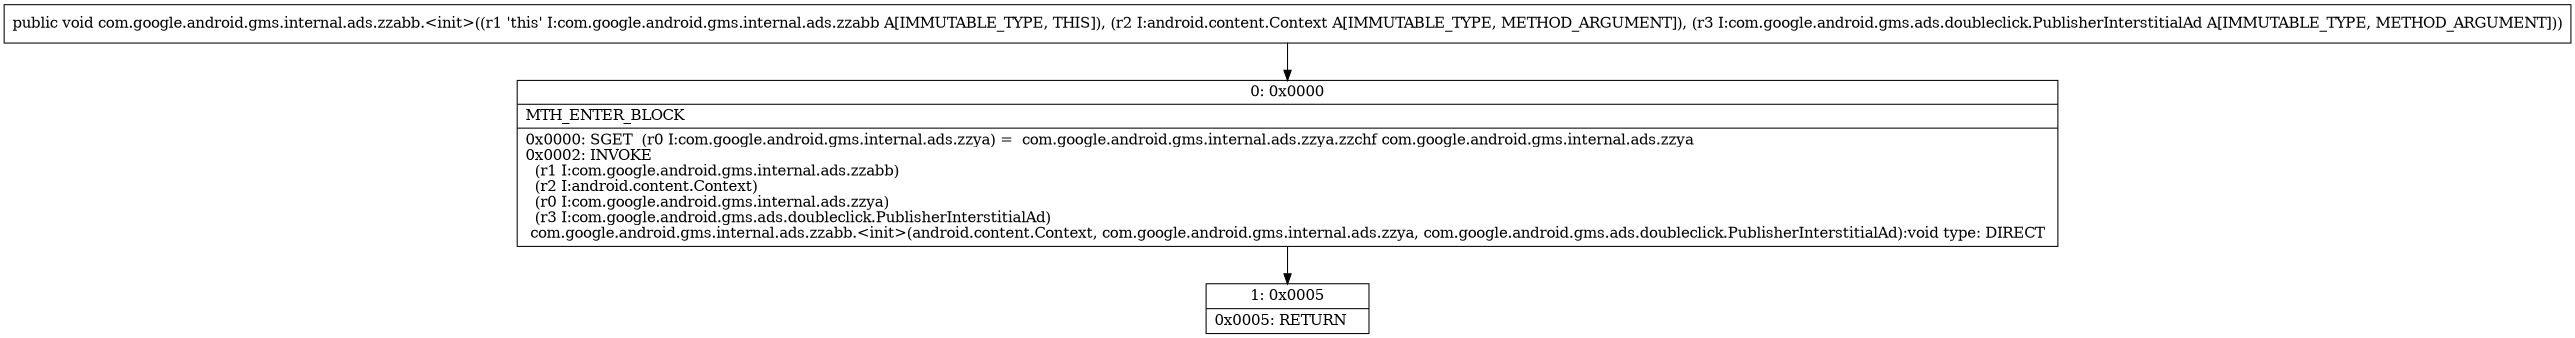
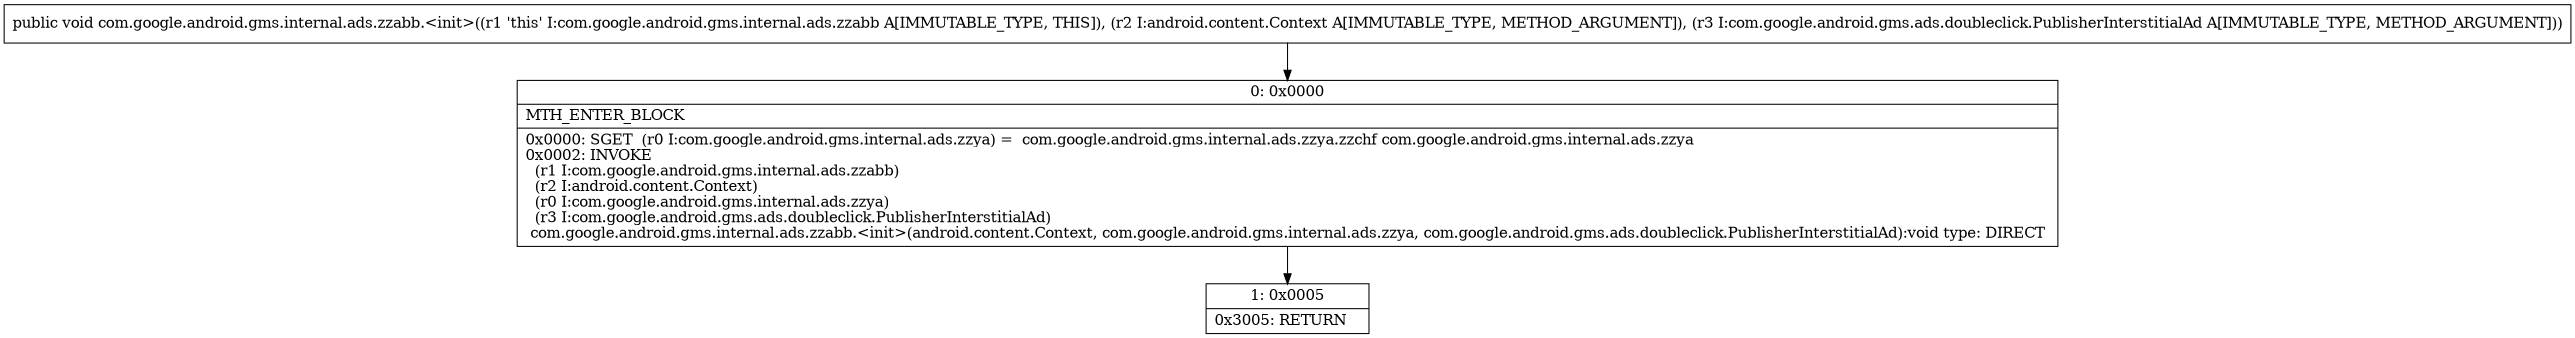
node "1: 0x0005": text "0x0005: RETURN" -> "0x3005: RETURN"
